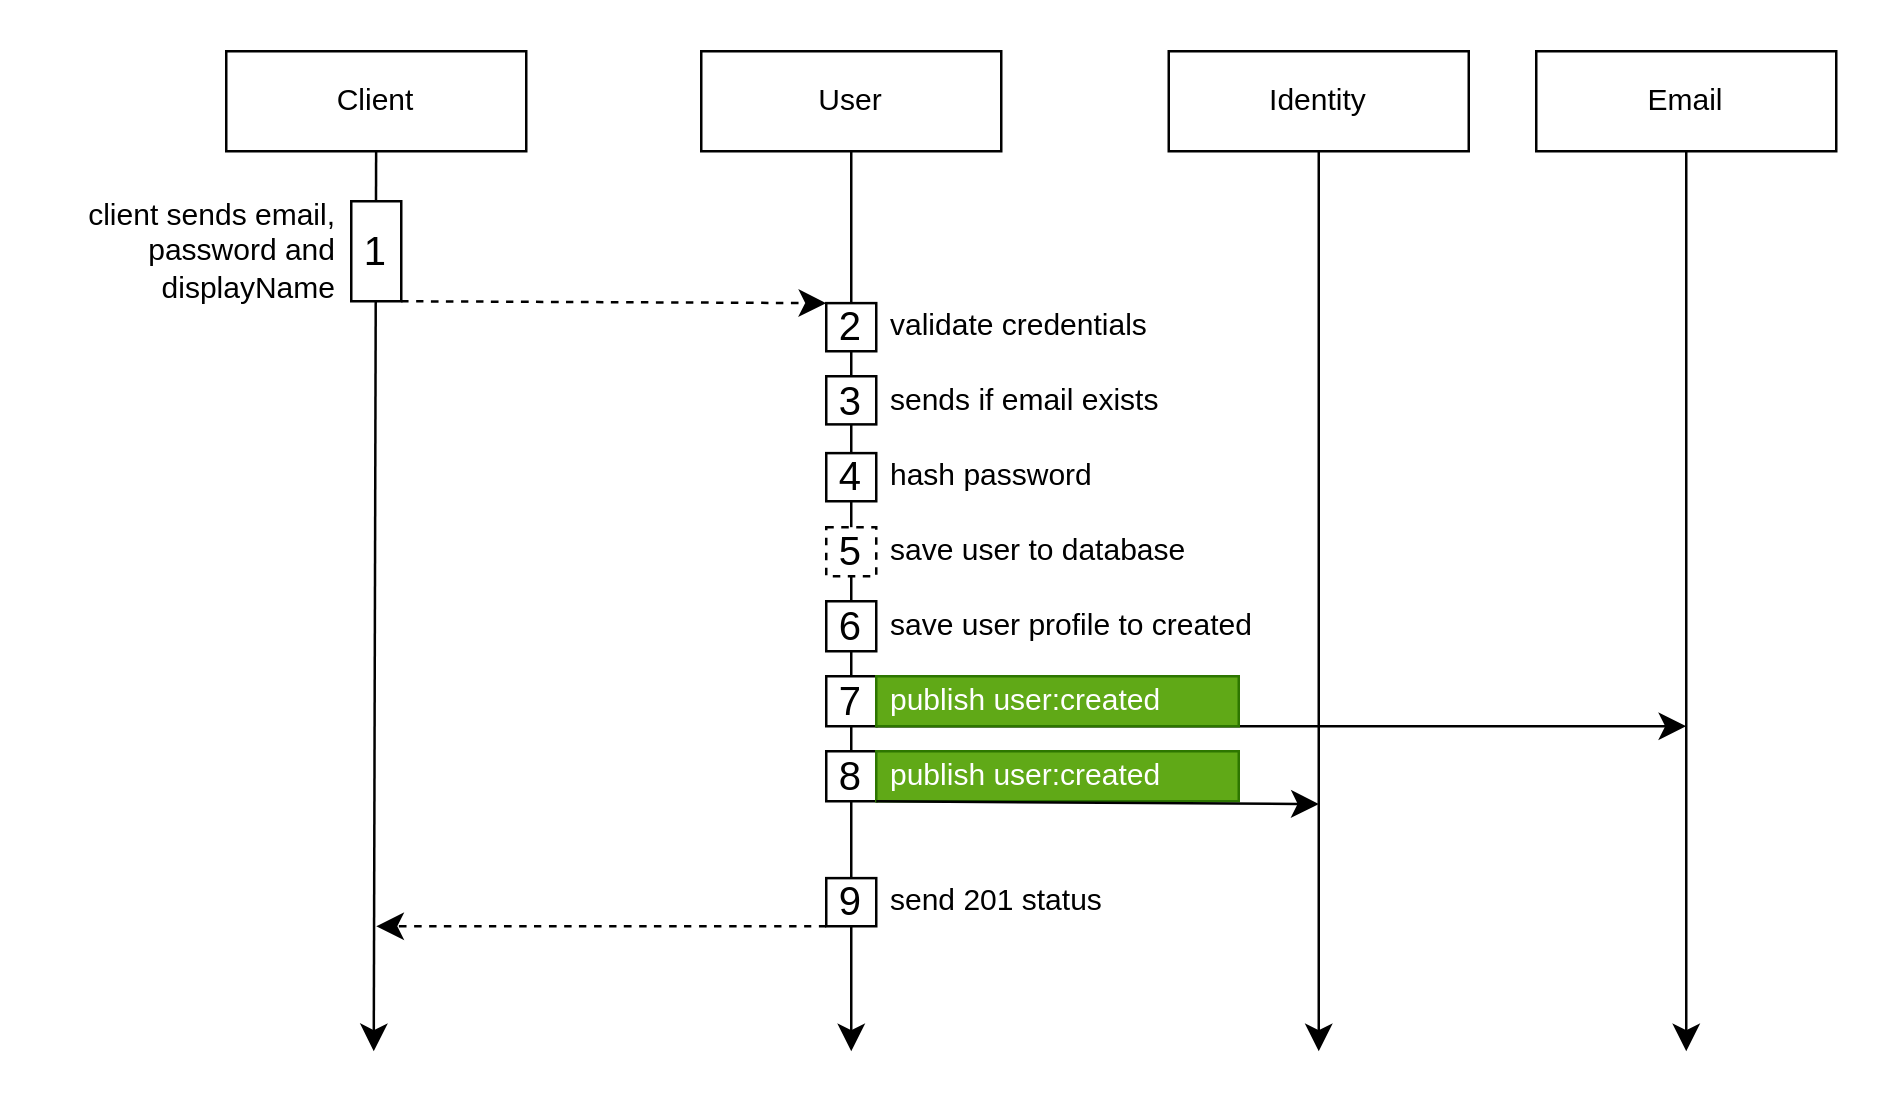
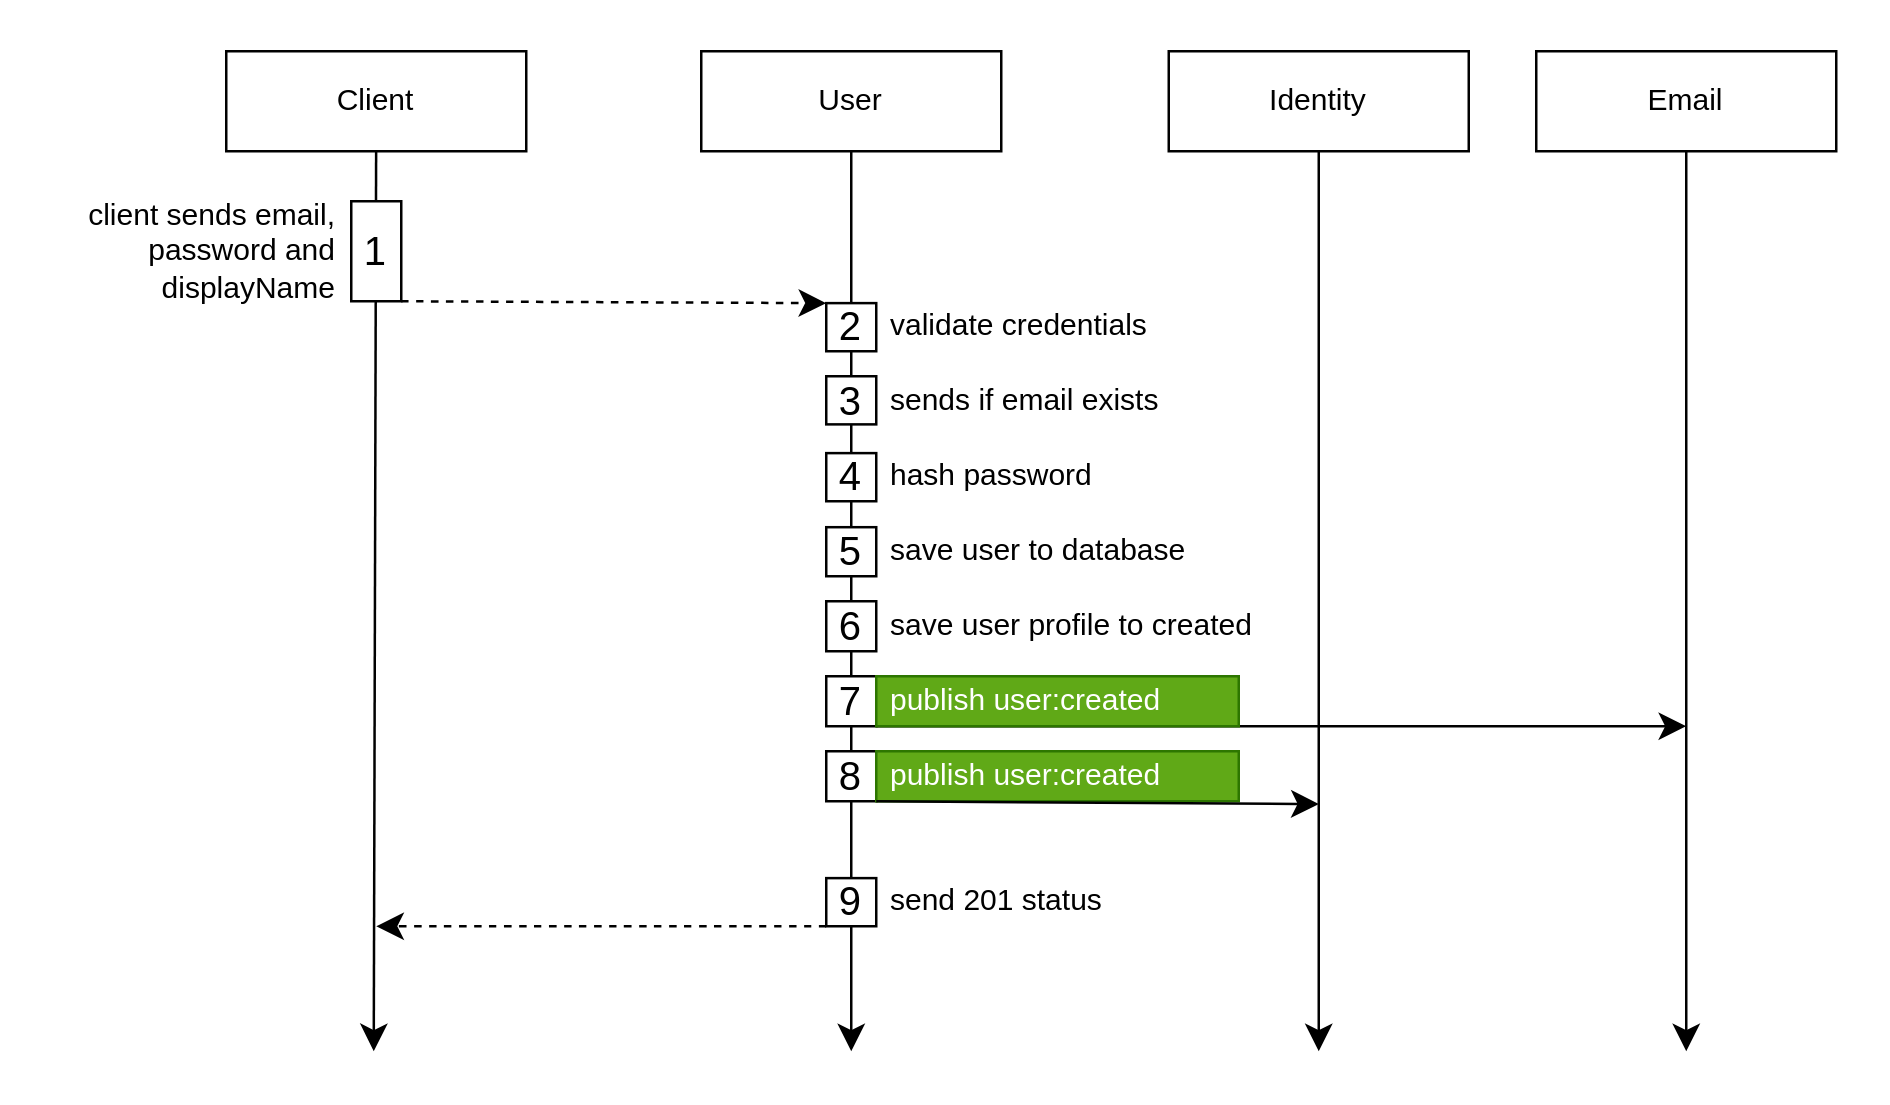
node "5": style dashed -> solid
